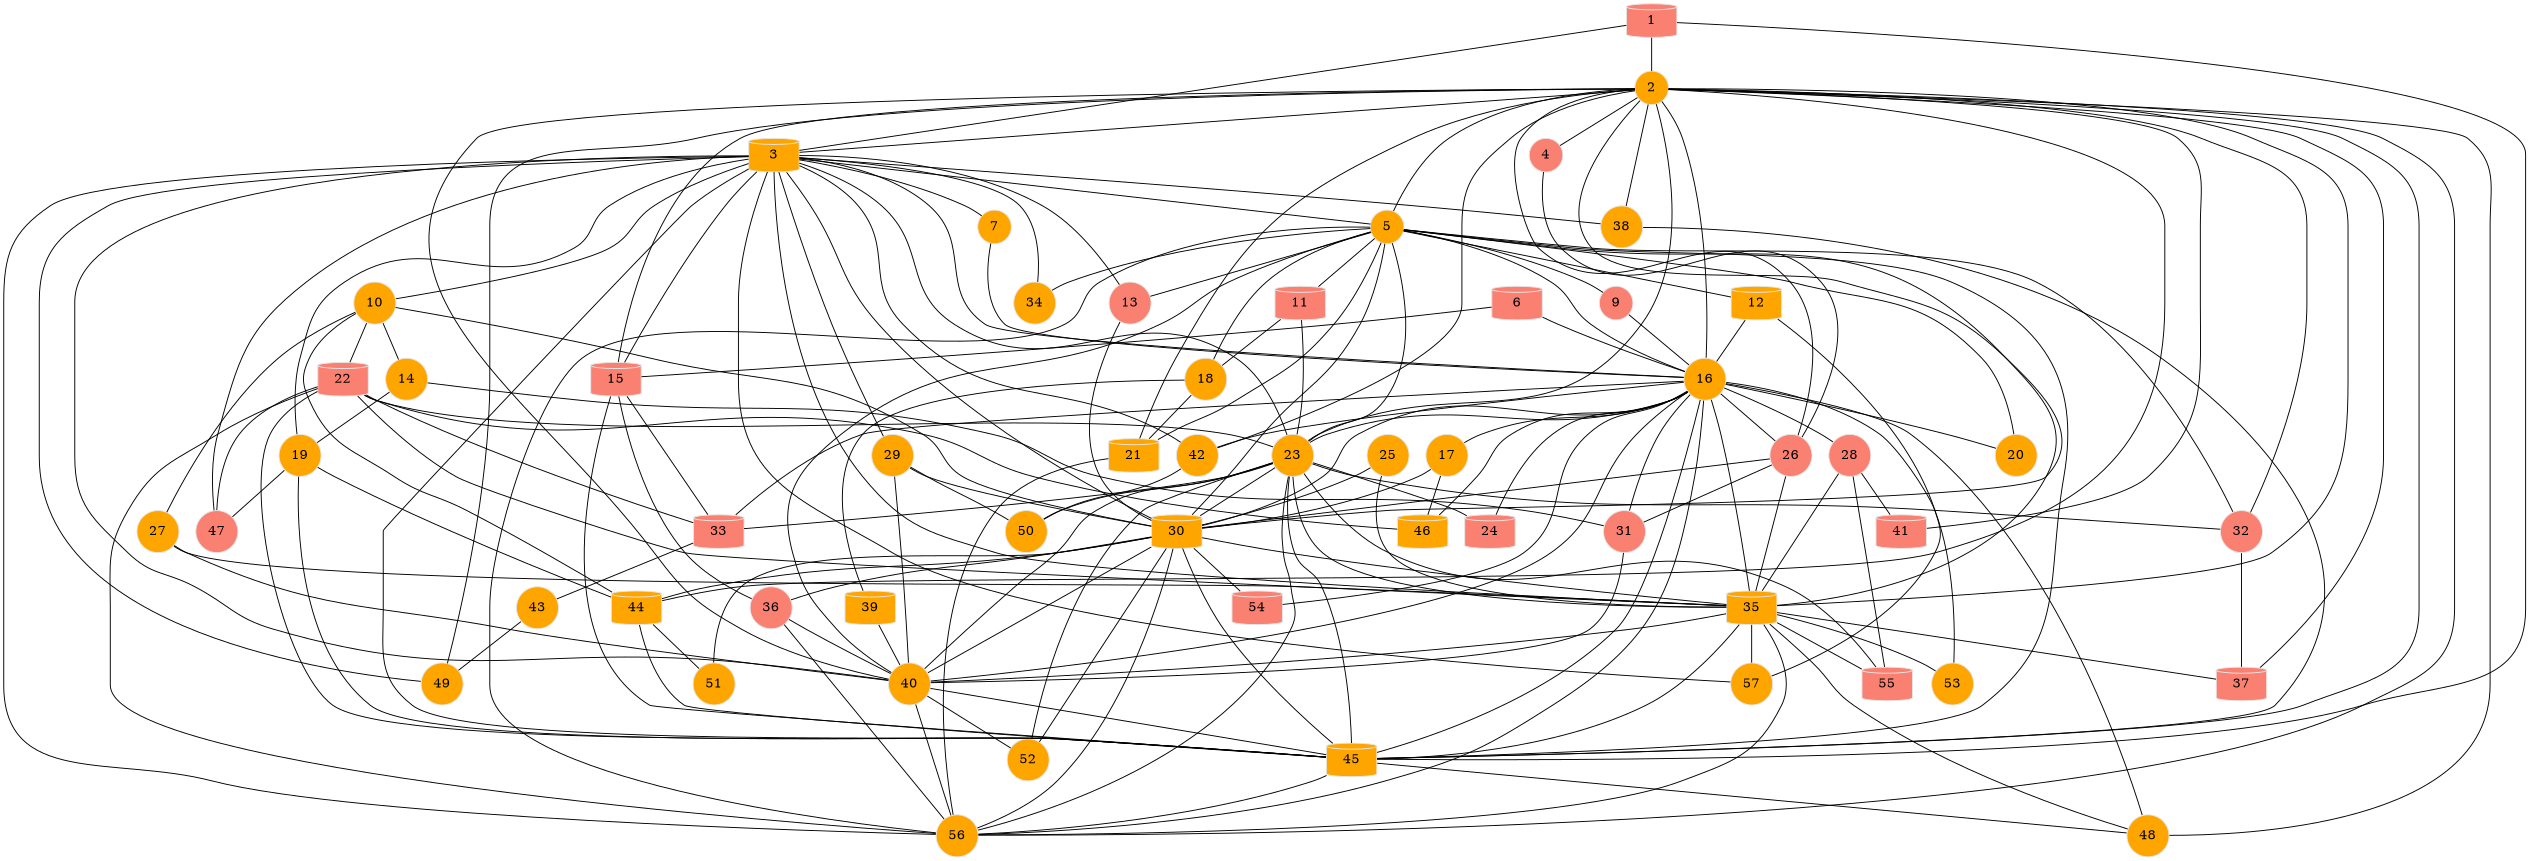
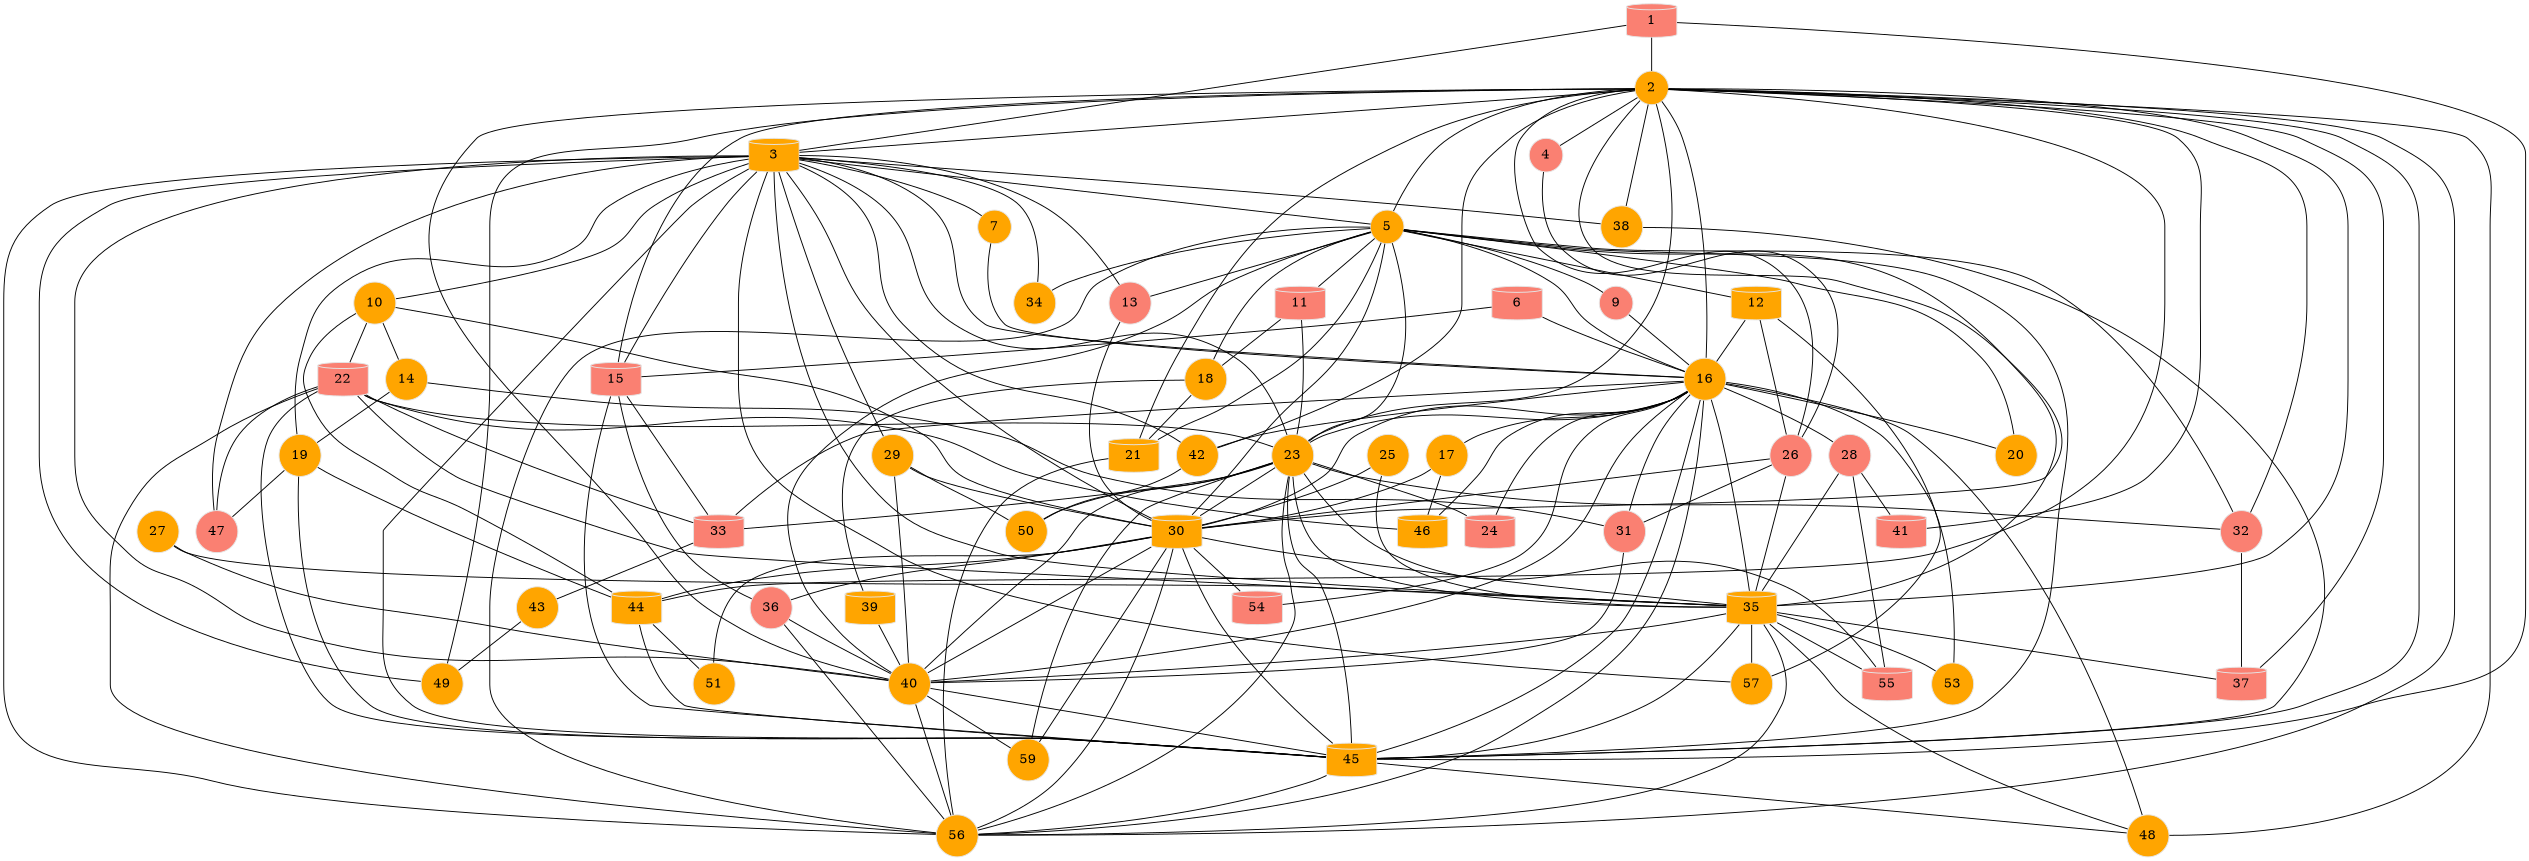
edge "10" -- "27": removed
edge "16" -- "26": now "12" -- "26"
node "52": label "52" -> "59"
